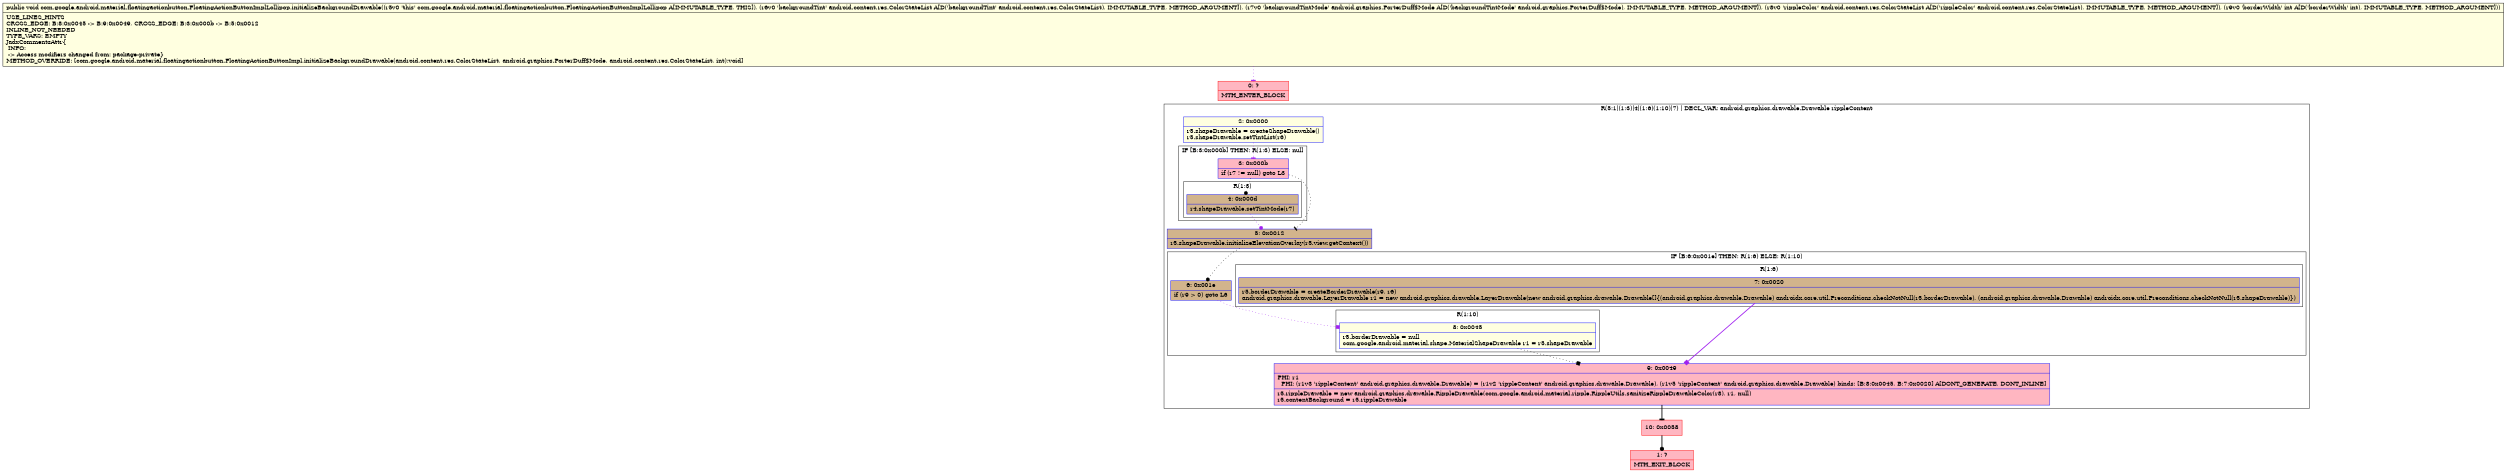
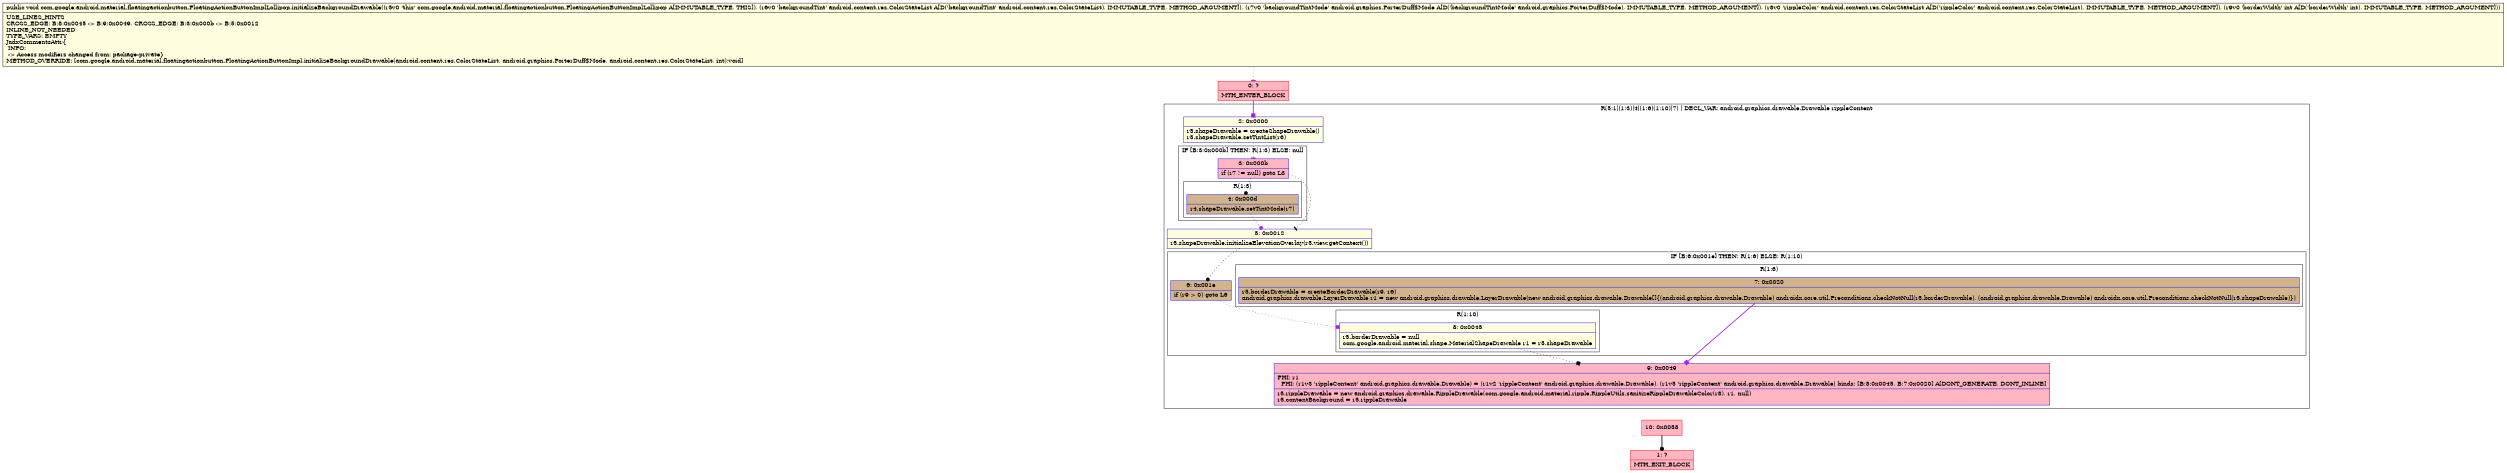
edge "0: ?" -> "2: 0x0000": added
node "5: 0x0012": fillcolor tan -> lightyellow
edge "9: 0x0049" -> "10: 0x0058": removed
